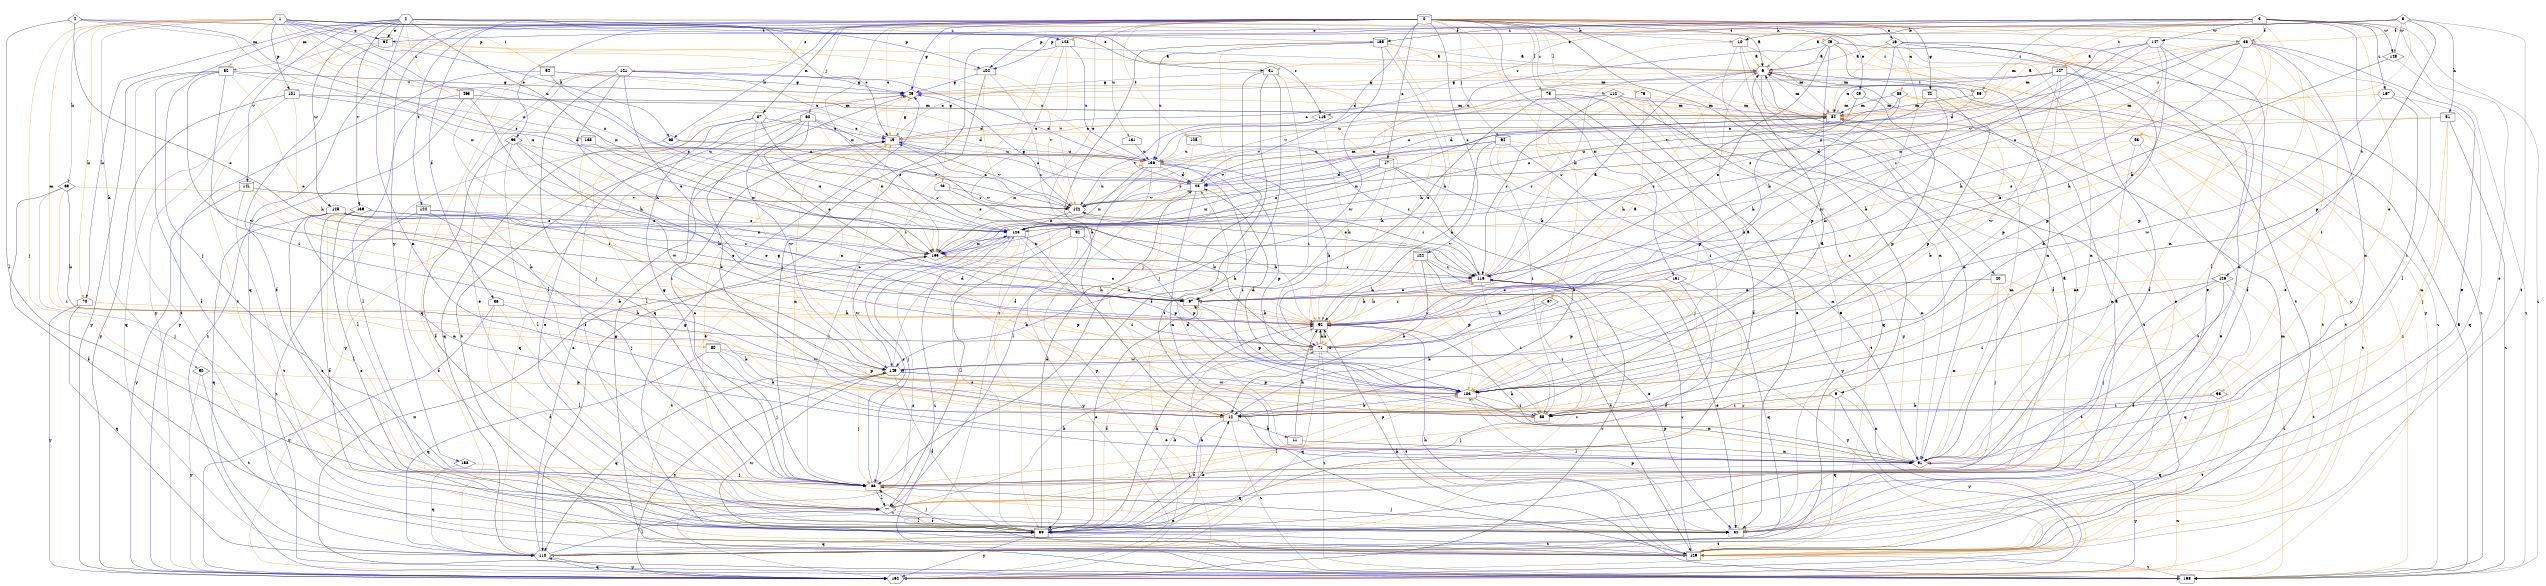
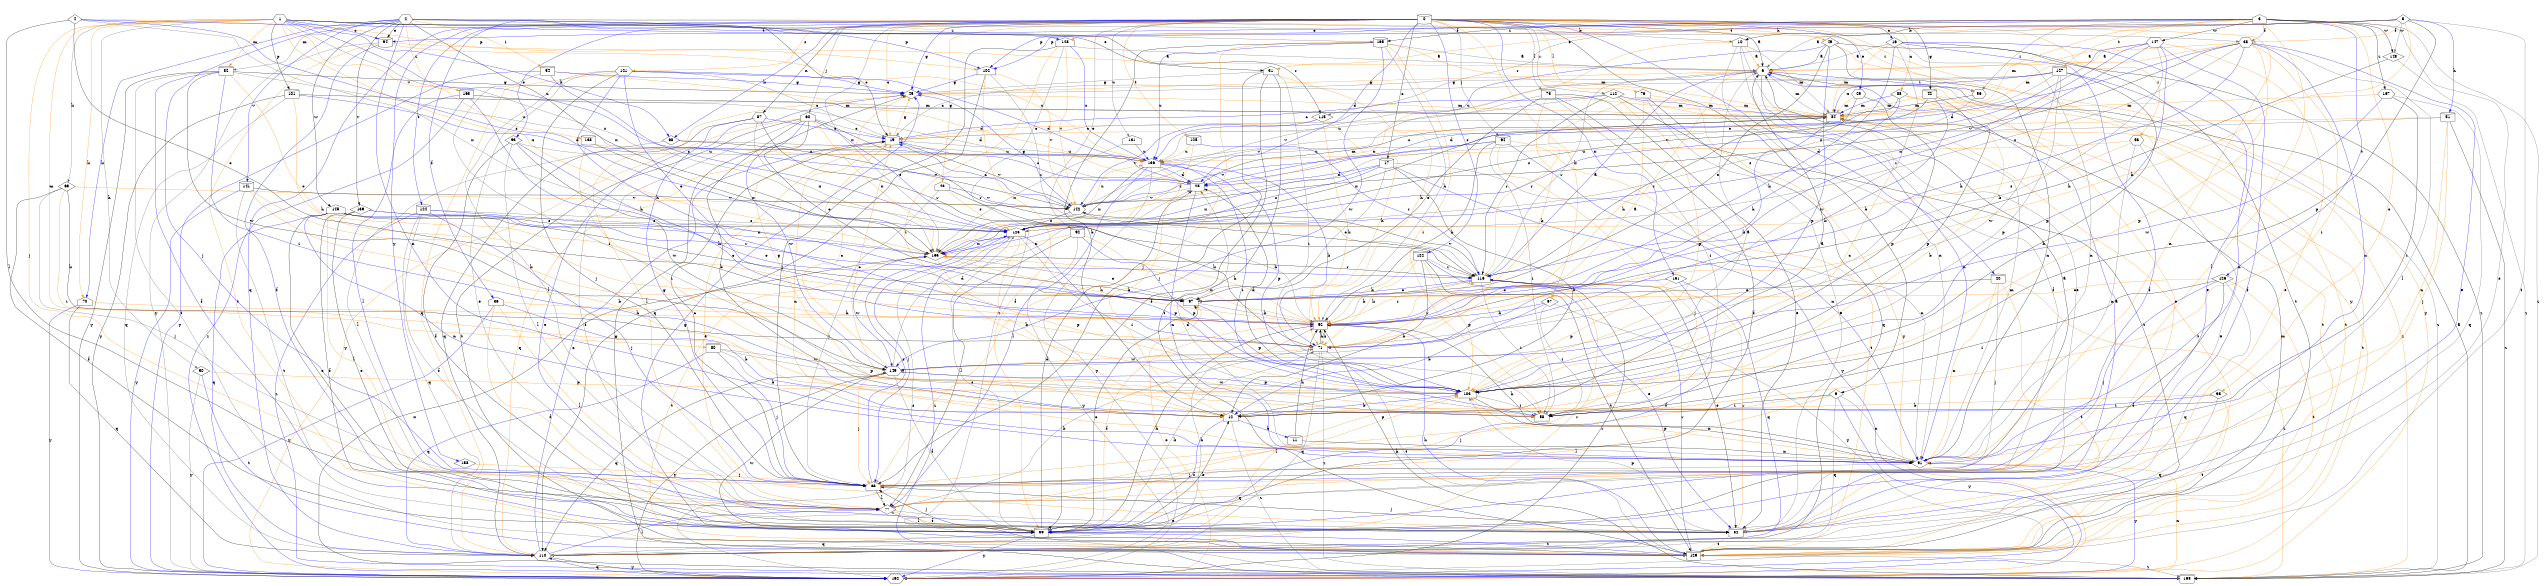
edge "38" -> "56": now "38" -> "6"
node "463": label "463" -> "163"
edge "158" -> "110": now "124" -> "110"
